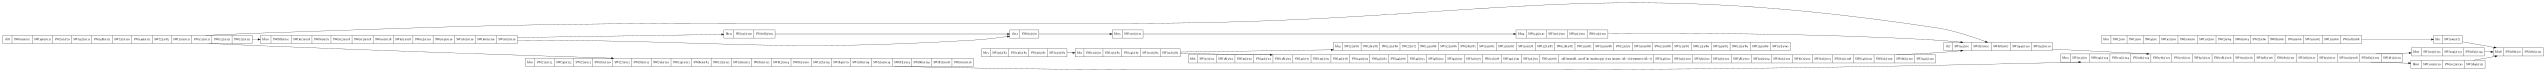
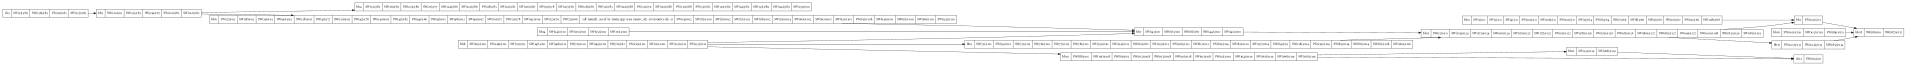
node "bb13": removed
edge "bb15" -> "bb16": now "bb15" -> "bb1"
